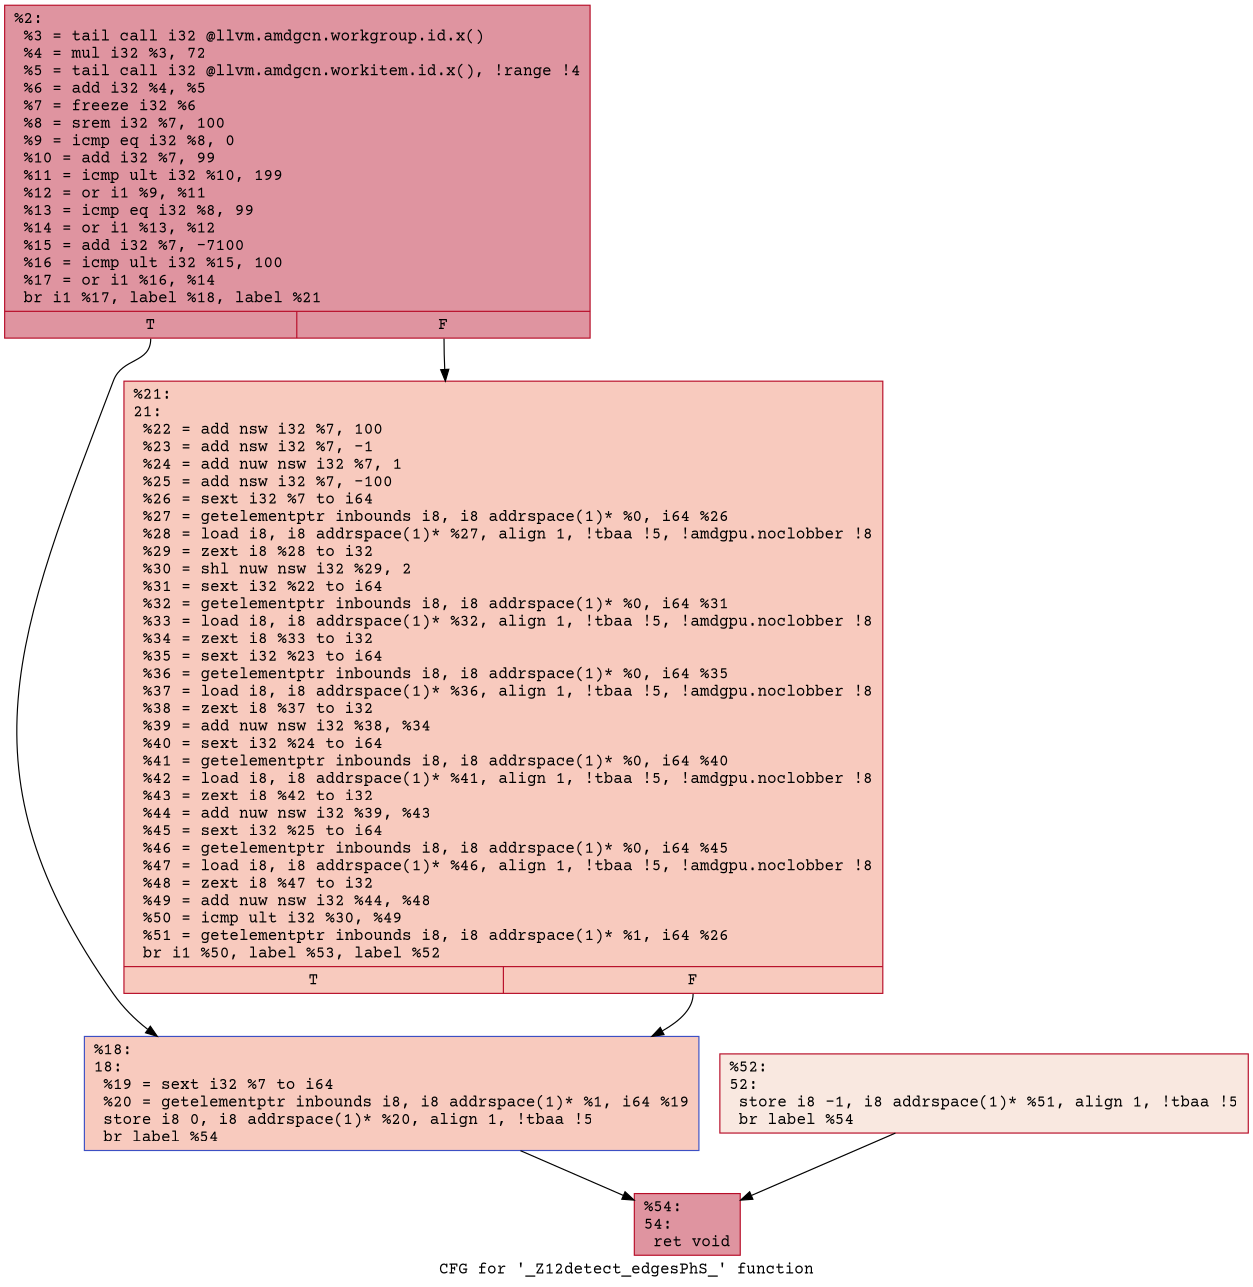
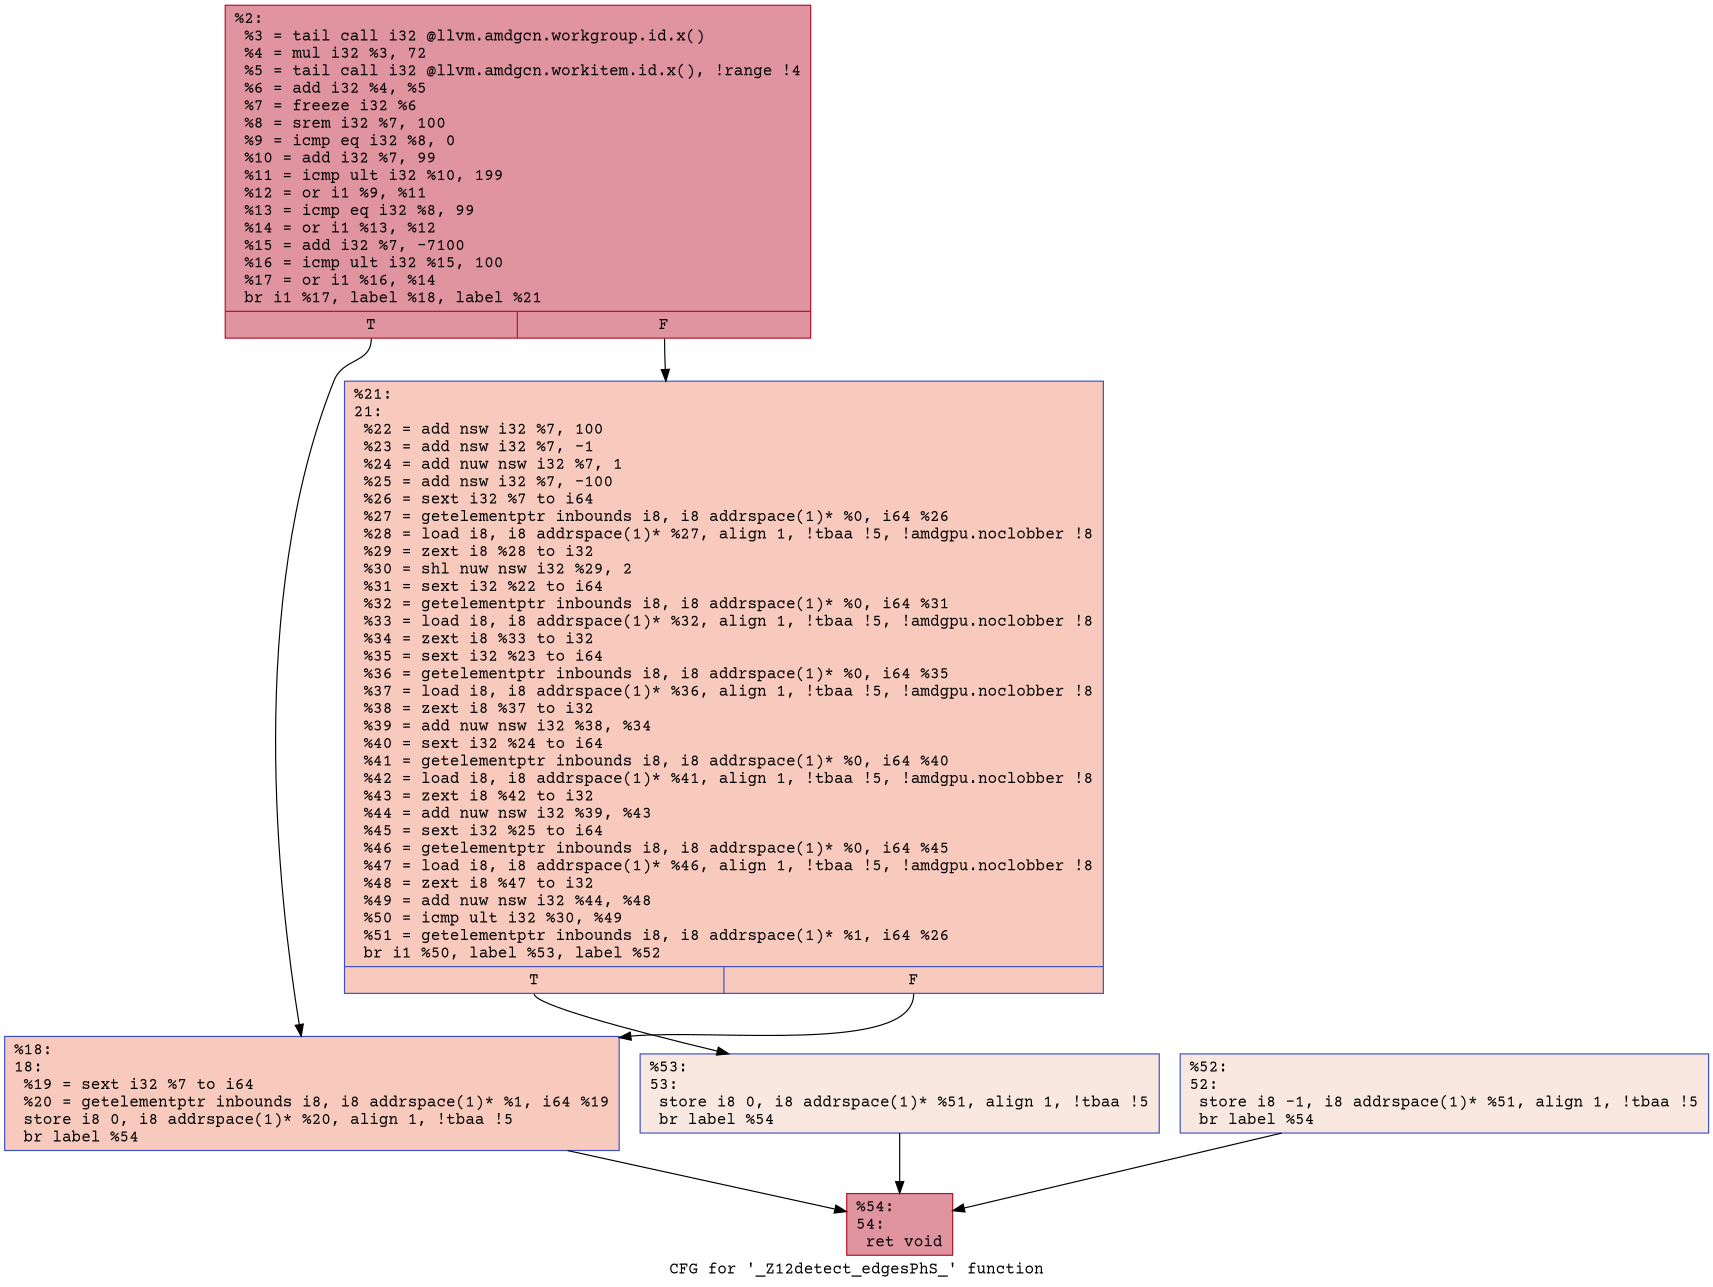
node "%21:": color #b70d28ff -> #3d50c3ff
node "%53:": added
node "%52:": color #b70d28ff -> #3d50c3ff
